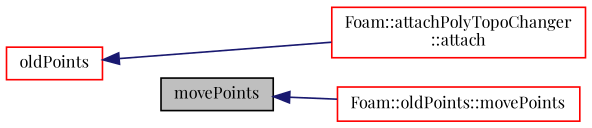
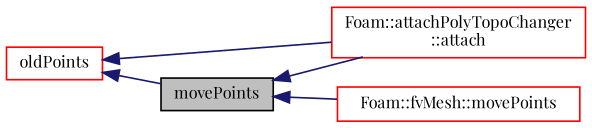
edge "Foam::attachPolyTopoChanger ::attach" -> "movePoints": added
edge "movePoints" -> "oldPoints": added
node "Foam::oldPoints::movePoints": label "Foam::oldPoints::movePoints" -> "Foam::fvMesh::movePoints"
